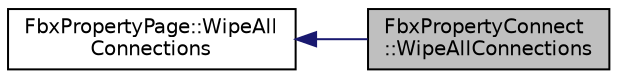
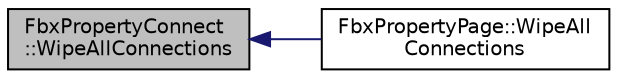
edge "FbxPropertyConnect ::WipeAllConnections" -> "FbxPropertyPage::WipeAll Connections": reversed
